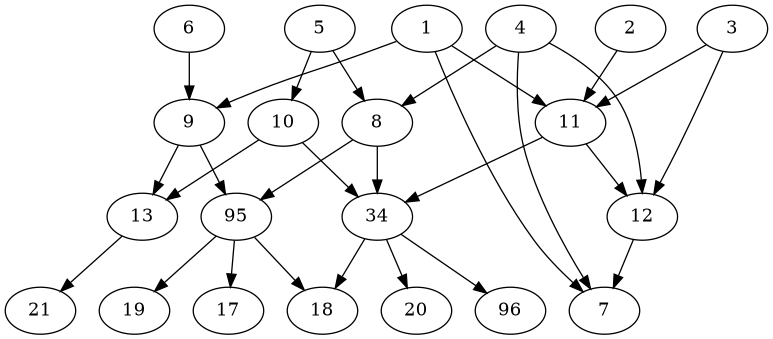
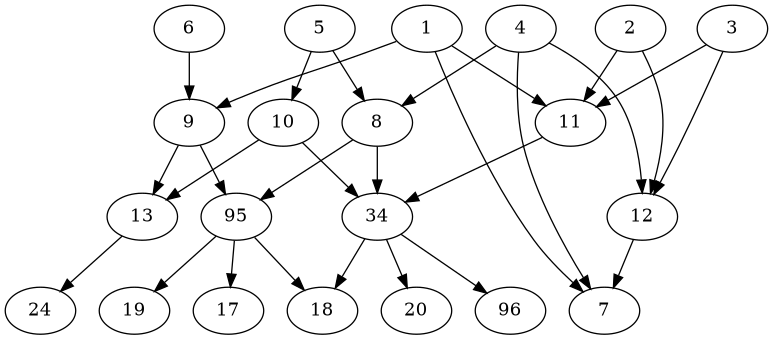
edge "11" -> "12": now "2" -> "12"
node "21": label "21" -> "24"
